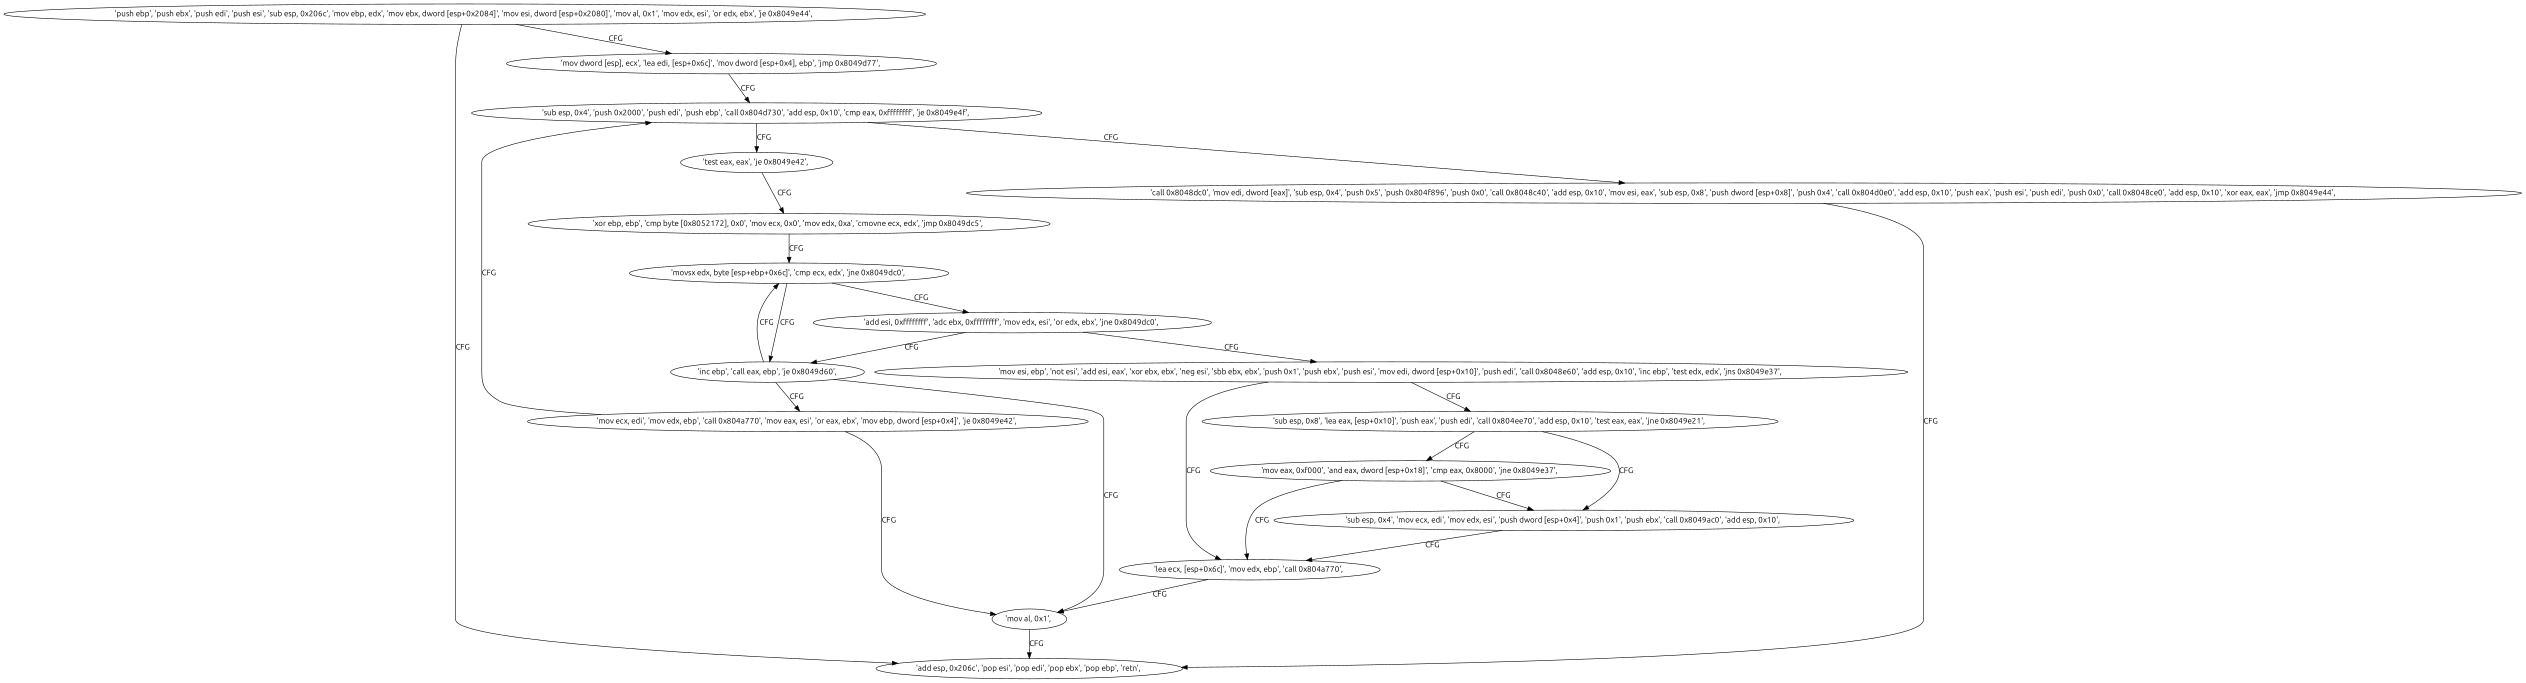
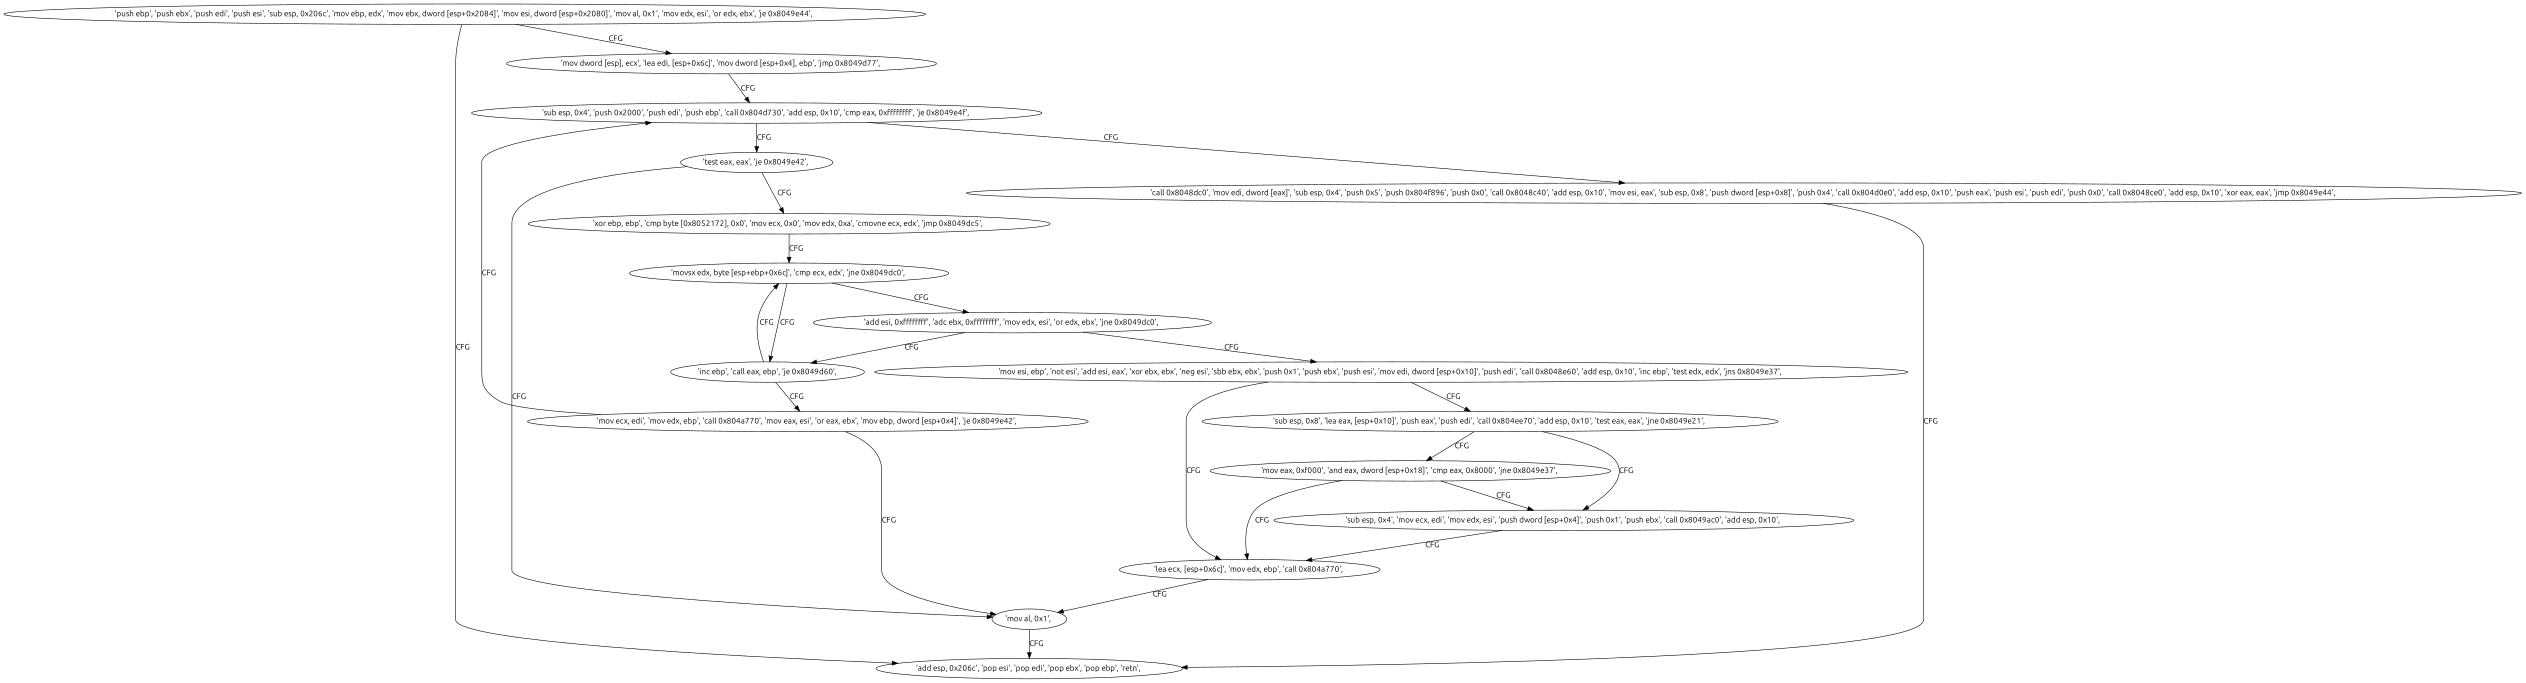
edge "'inc ebp', 'call eax, ebp', 'je 0x8049d60'," -> "'mov al, 0x1',": now "'test eax, eax', 'je 0x8049e42'," -> "'mov al, 0x1',"
